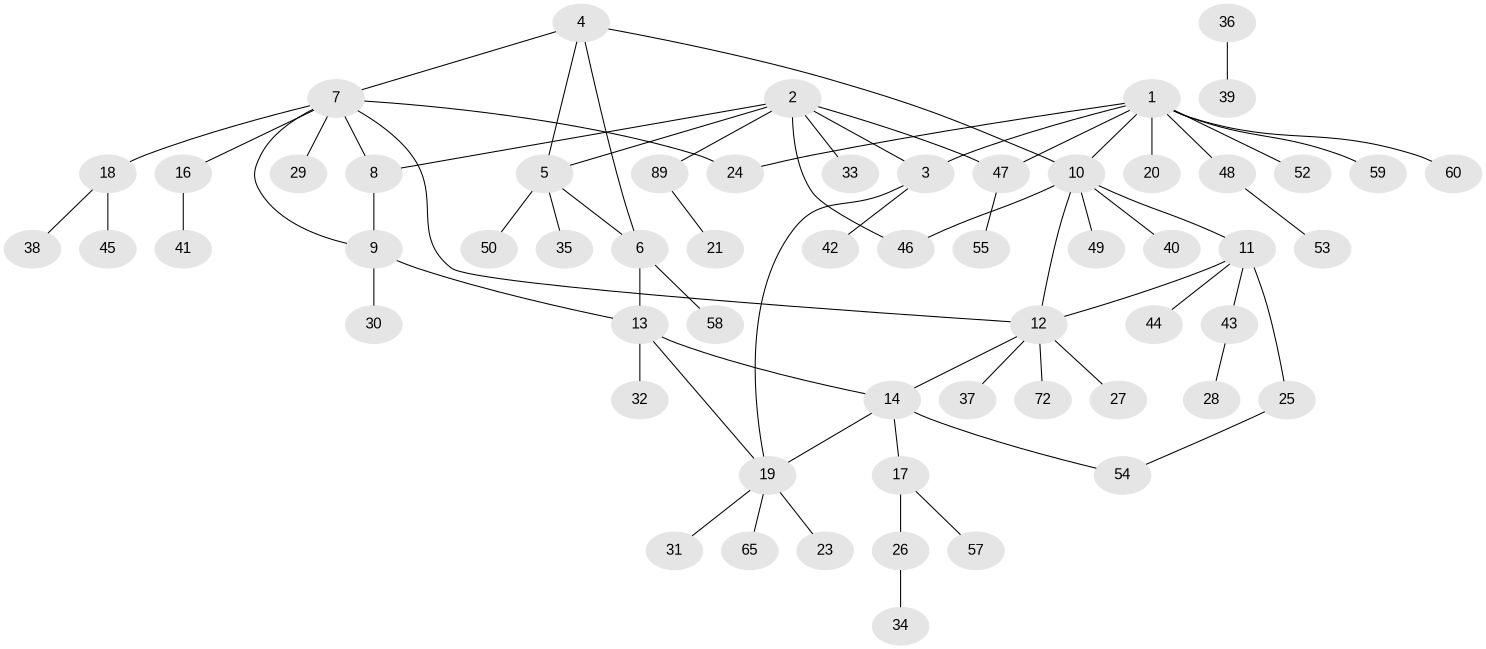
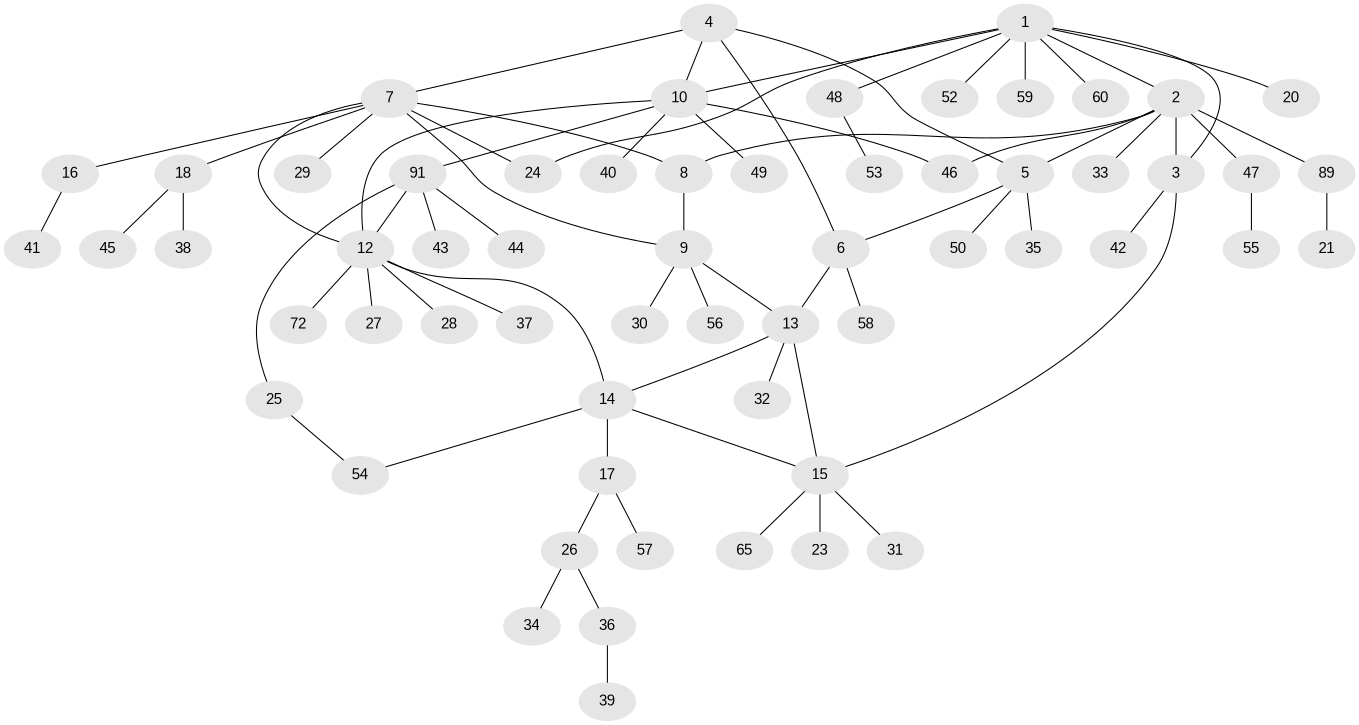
edge "1" -- "47": now "1" -- "2"
node "11": label "11" -> "91"
node "56": added
edge "43" -- "28": now "12" -- "28"
node "19": label "19" -> "15"
edge "26" -- "36": added
